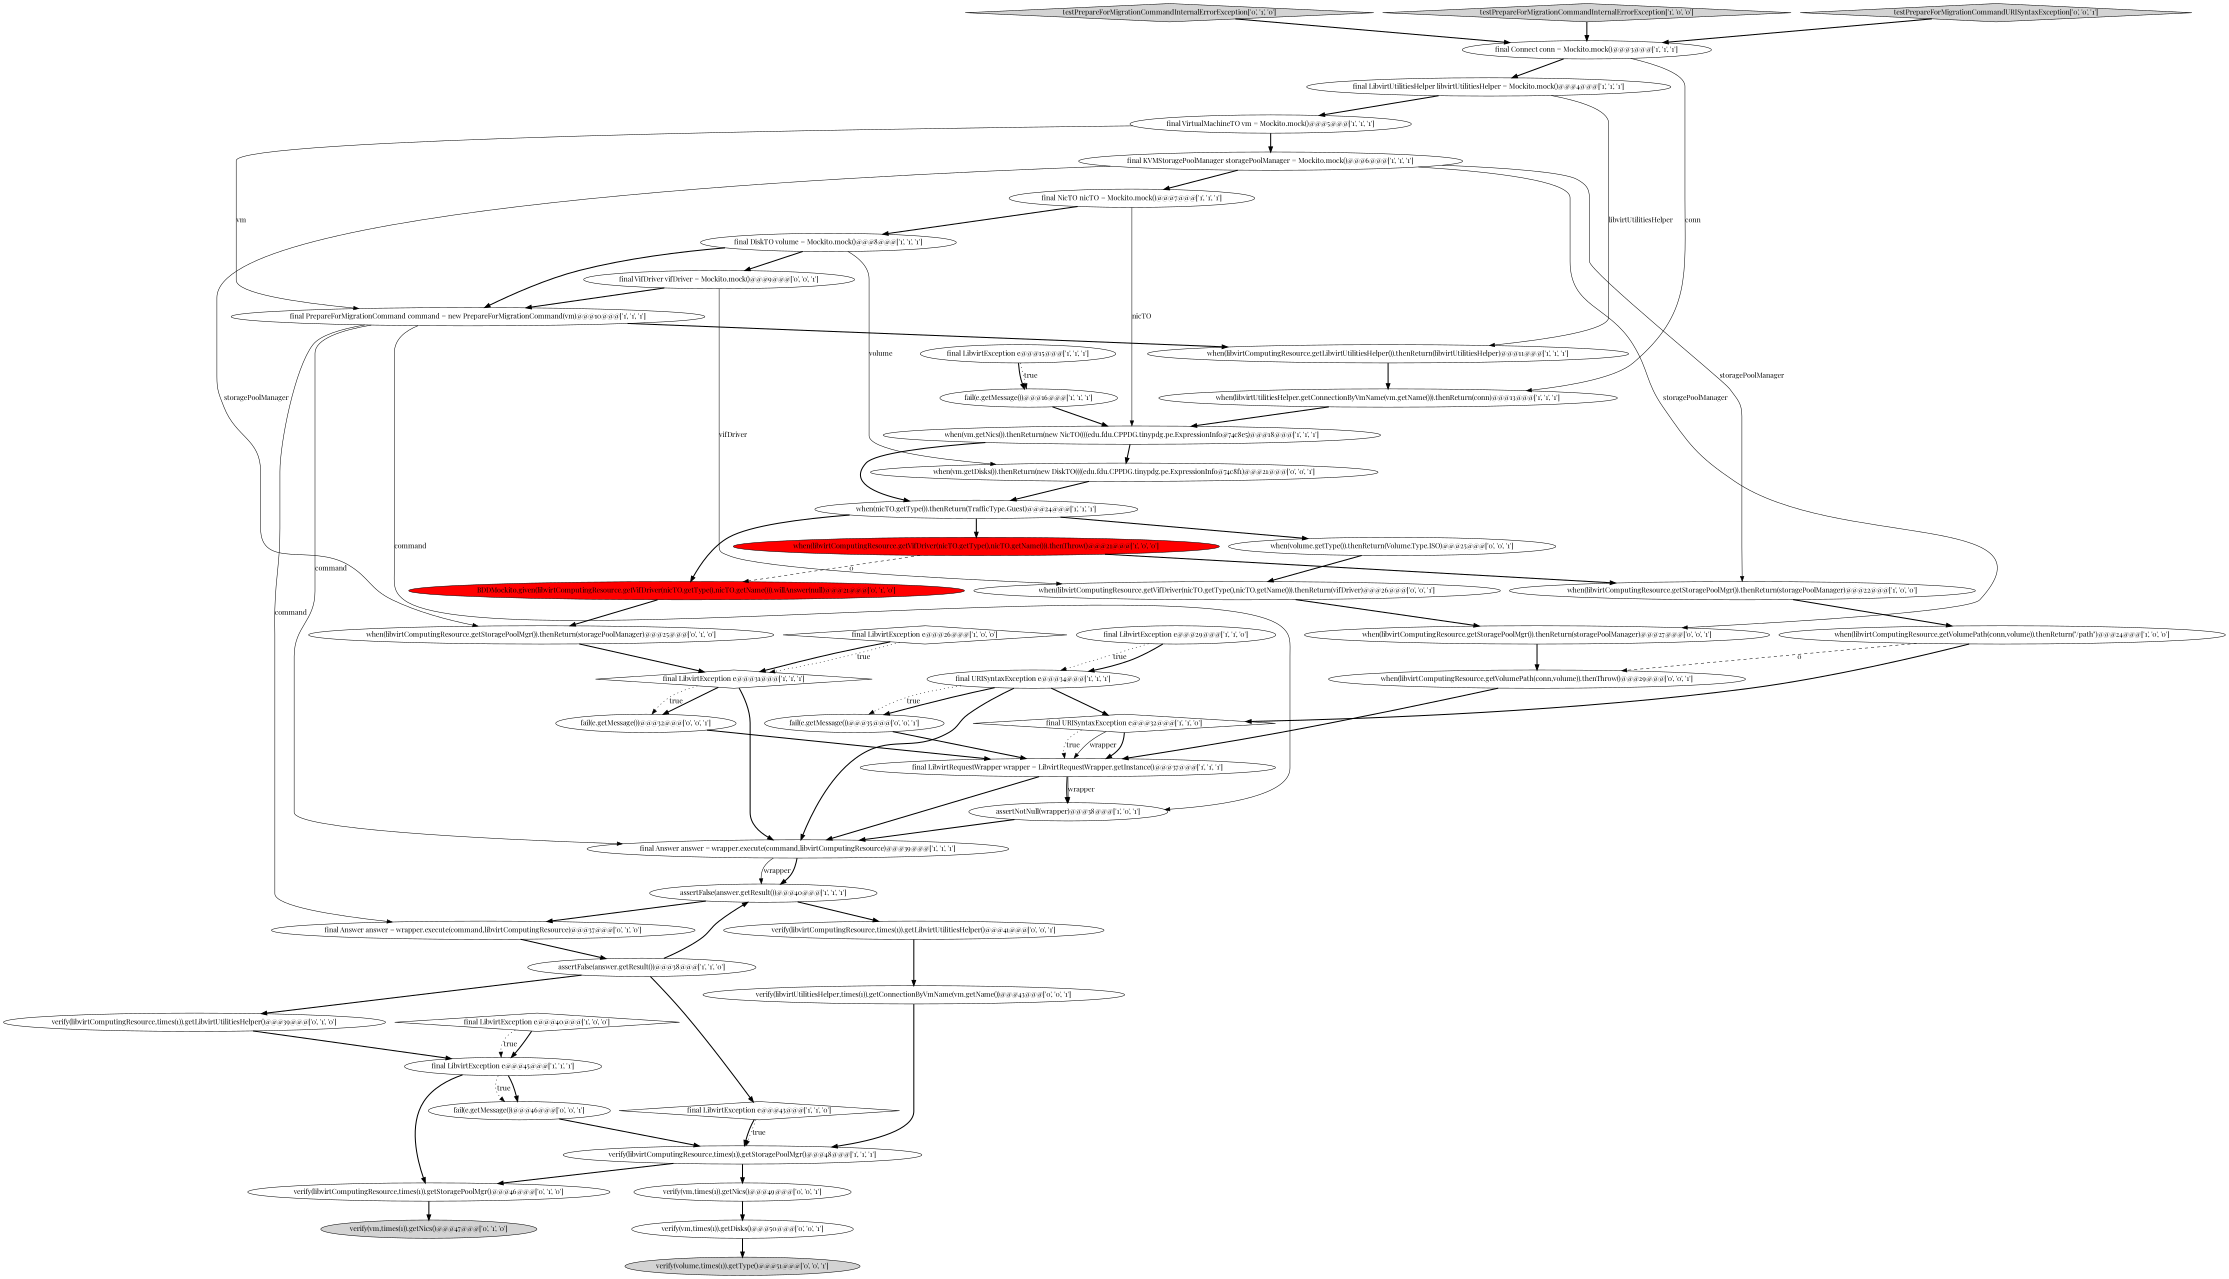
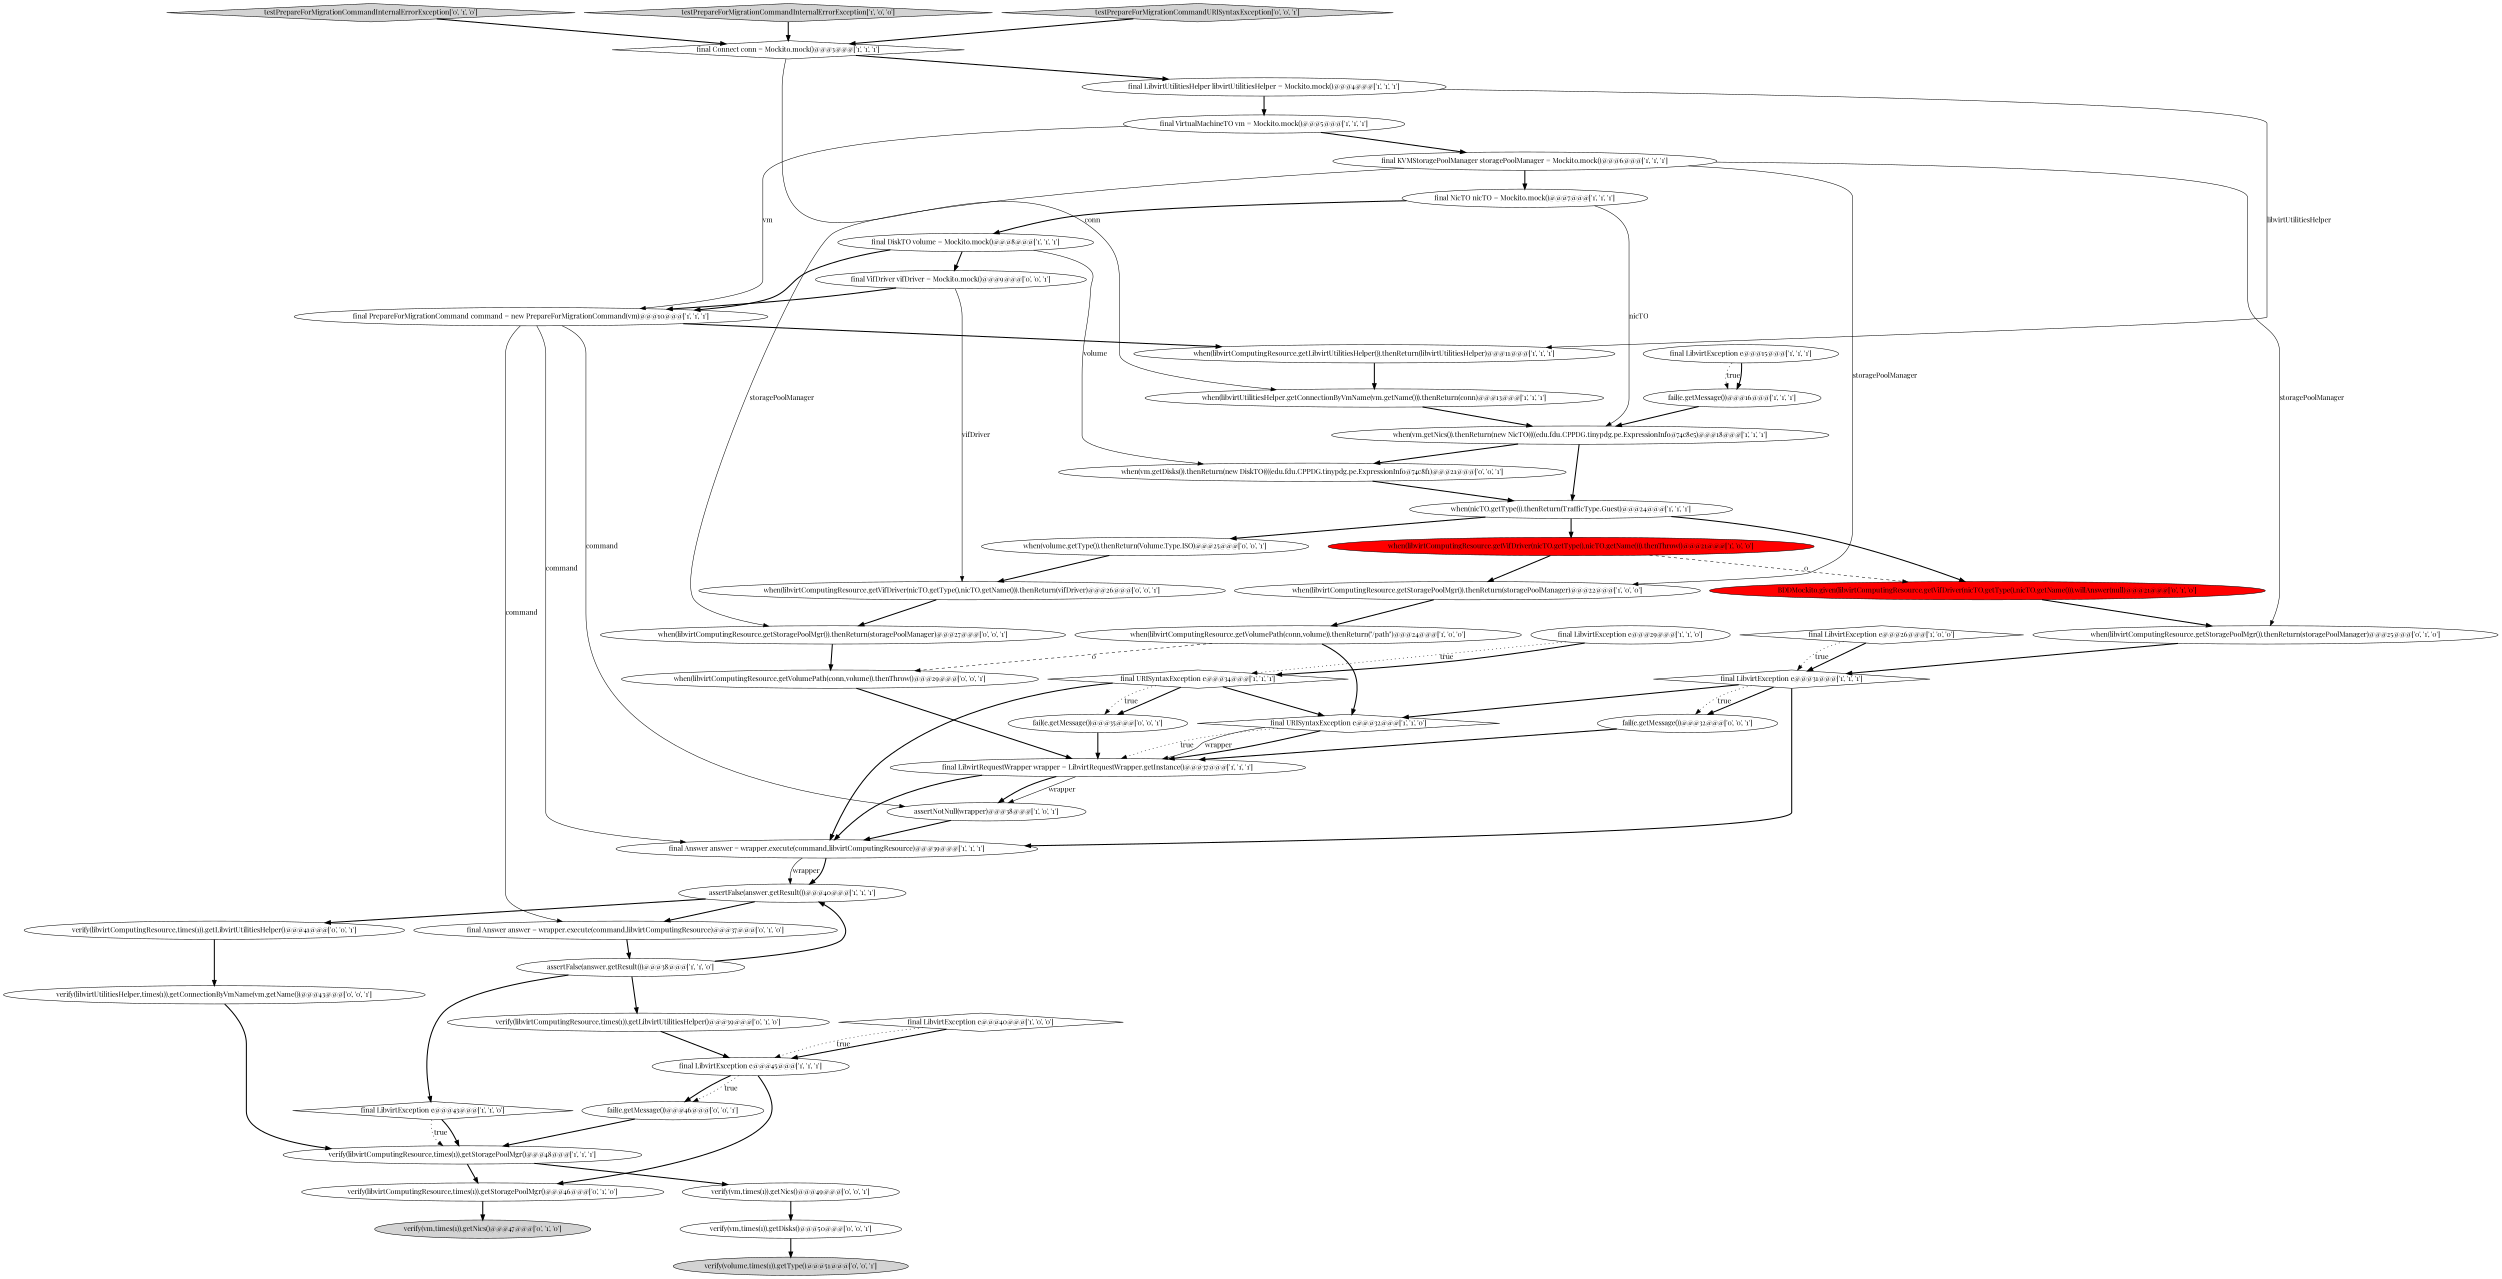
node "final Connect conn = Mockito.mock()@@@3@@@['1', '1', '1']": shape ellipse -> diamond
node "final URISyntaxException e@@@34@@@['1', '1', '1']": shape ellipse -> diamond
edge "final LibvirtException e@@@31@@@['1', '1', '1']" -> "final URISyntaxException e@@@32@@@['1', '1', '0']": added
